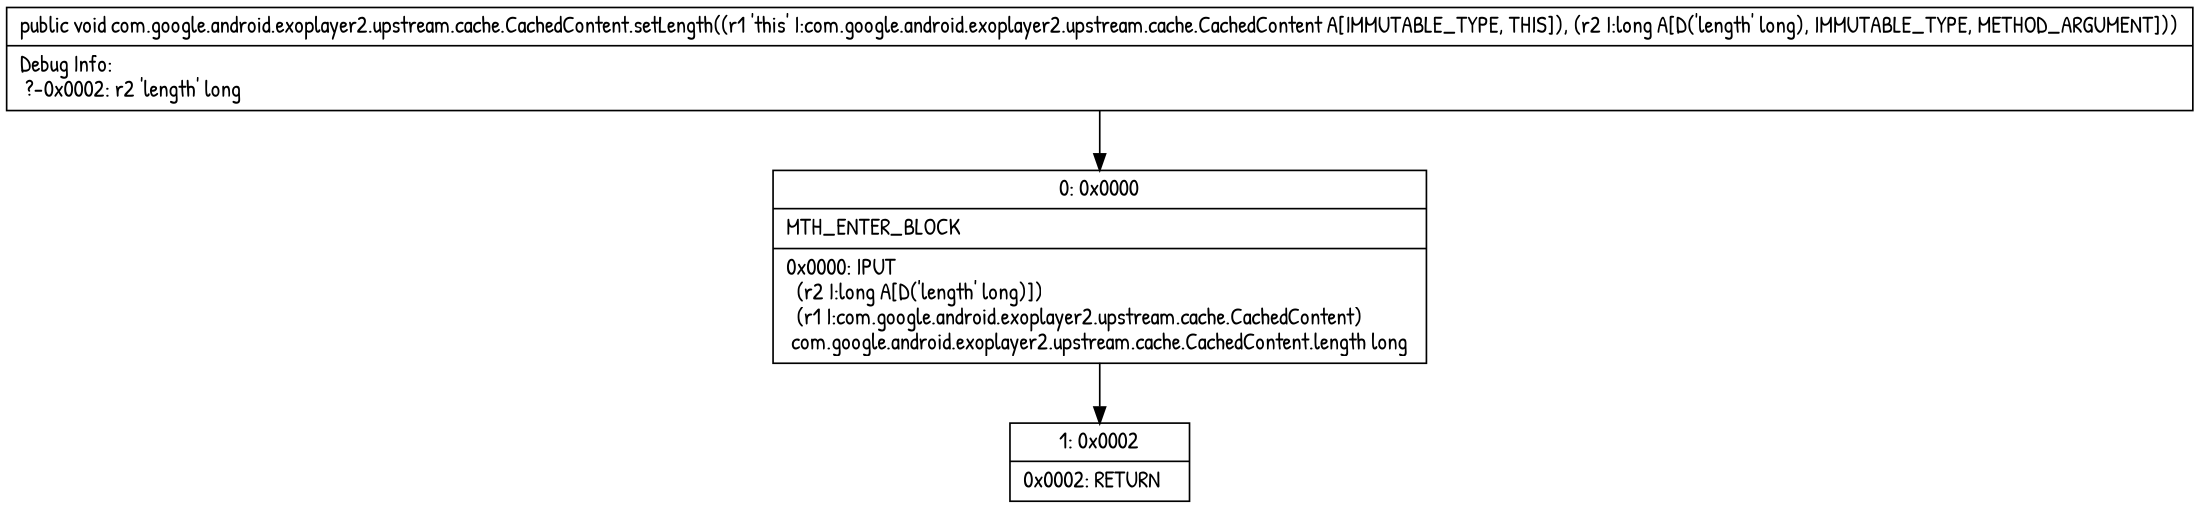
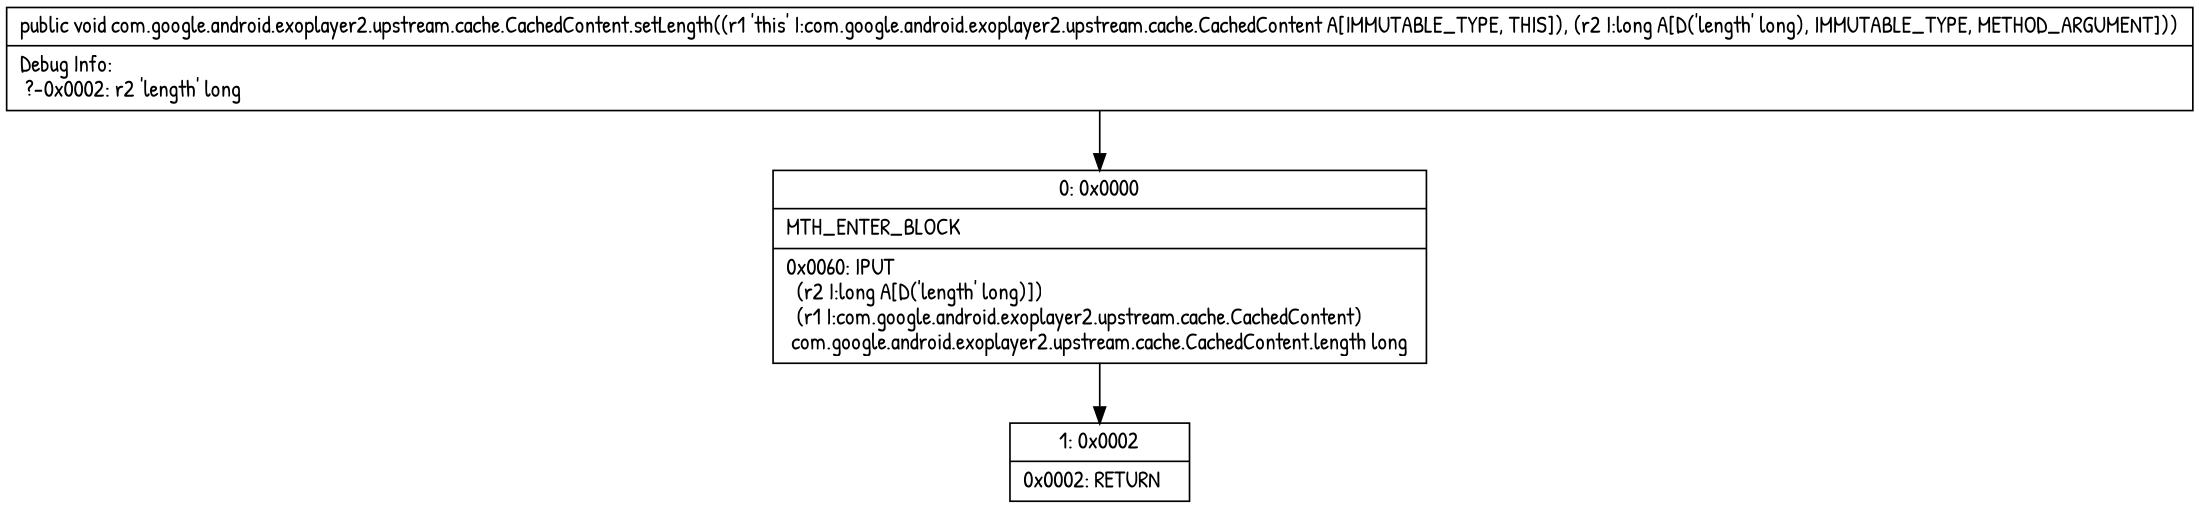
node "0: 0x0000": text "0x0000: IPUT" -> "0x0060: IPUT"
